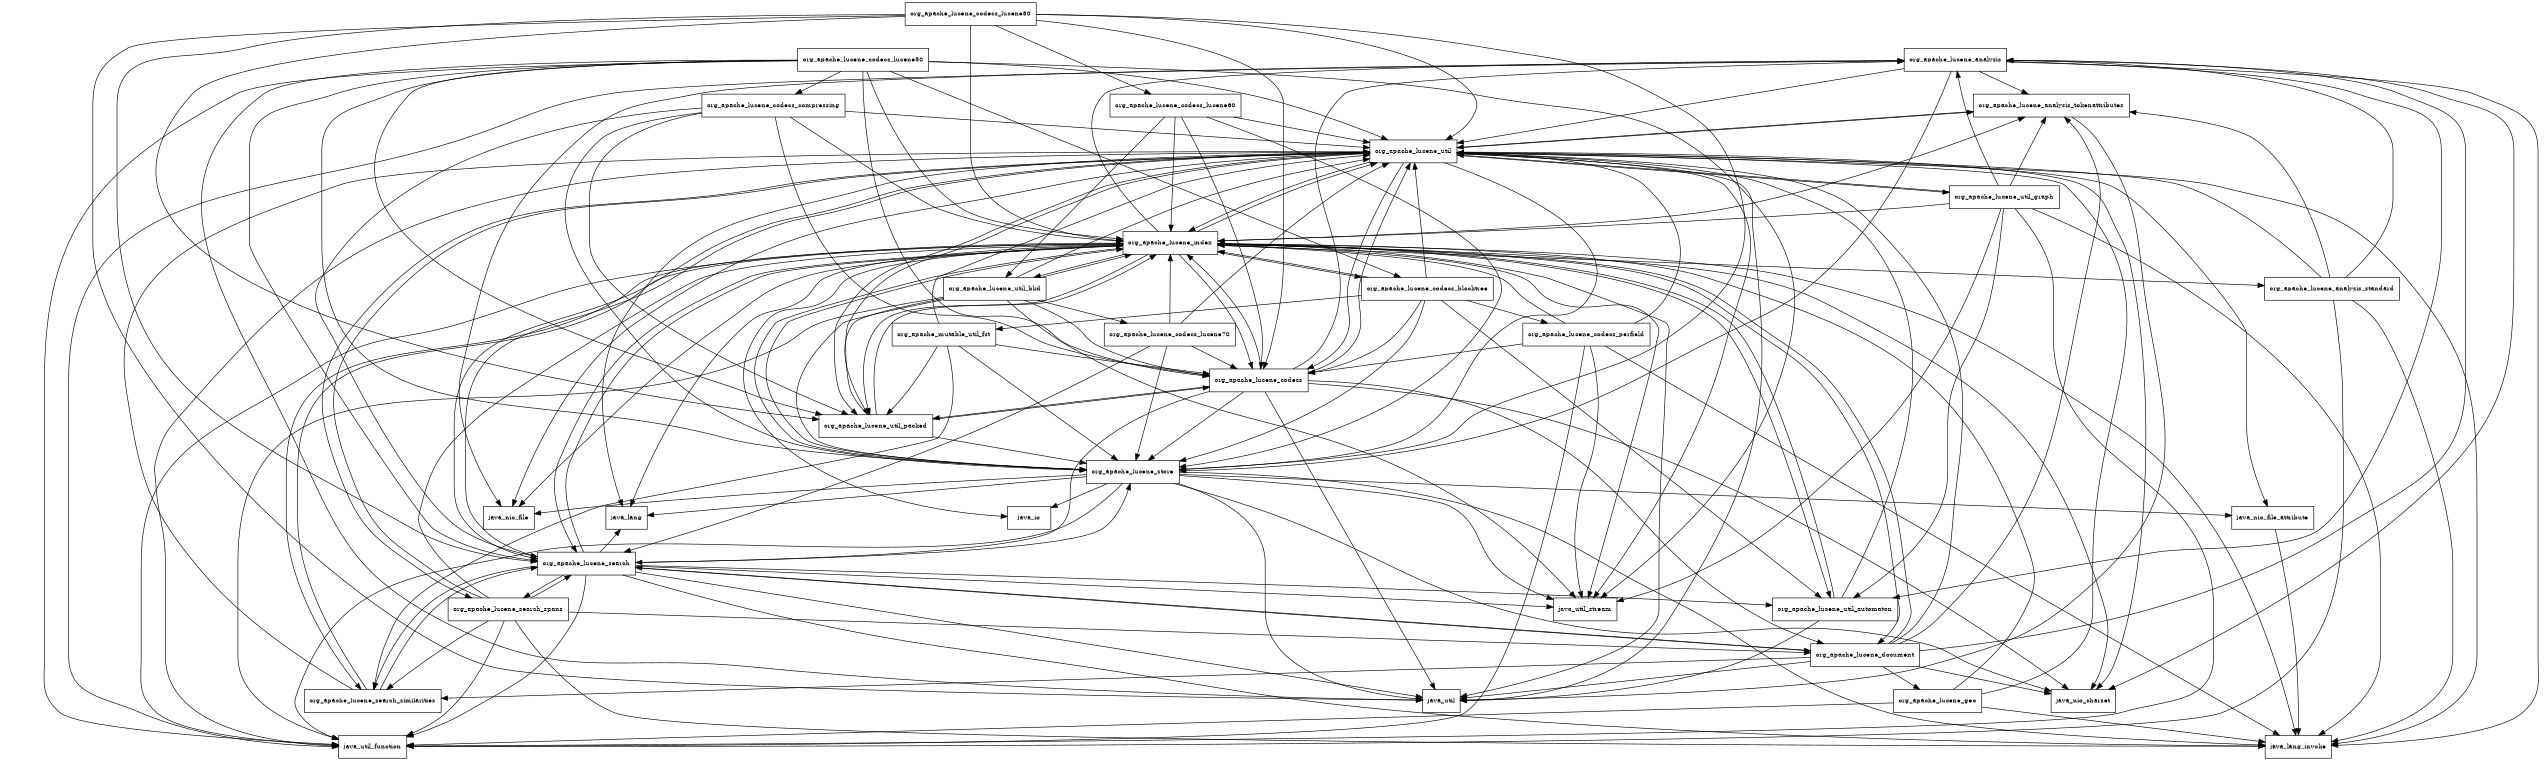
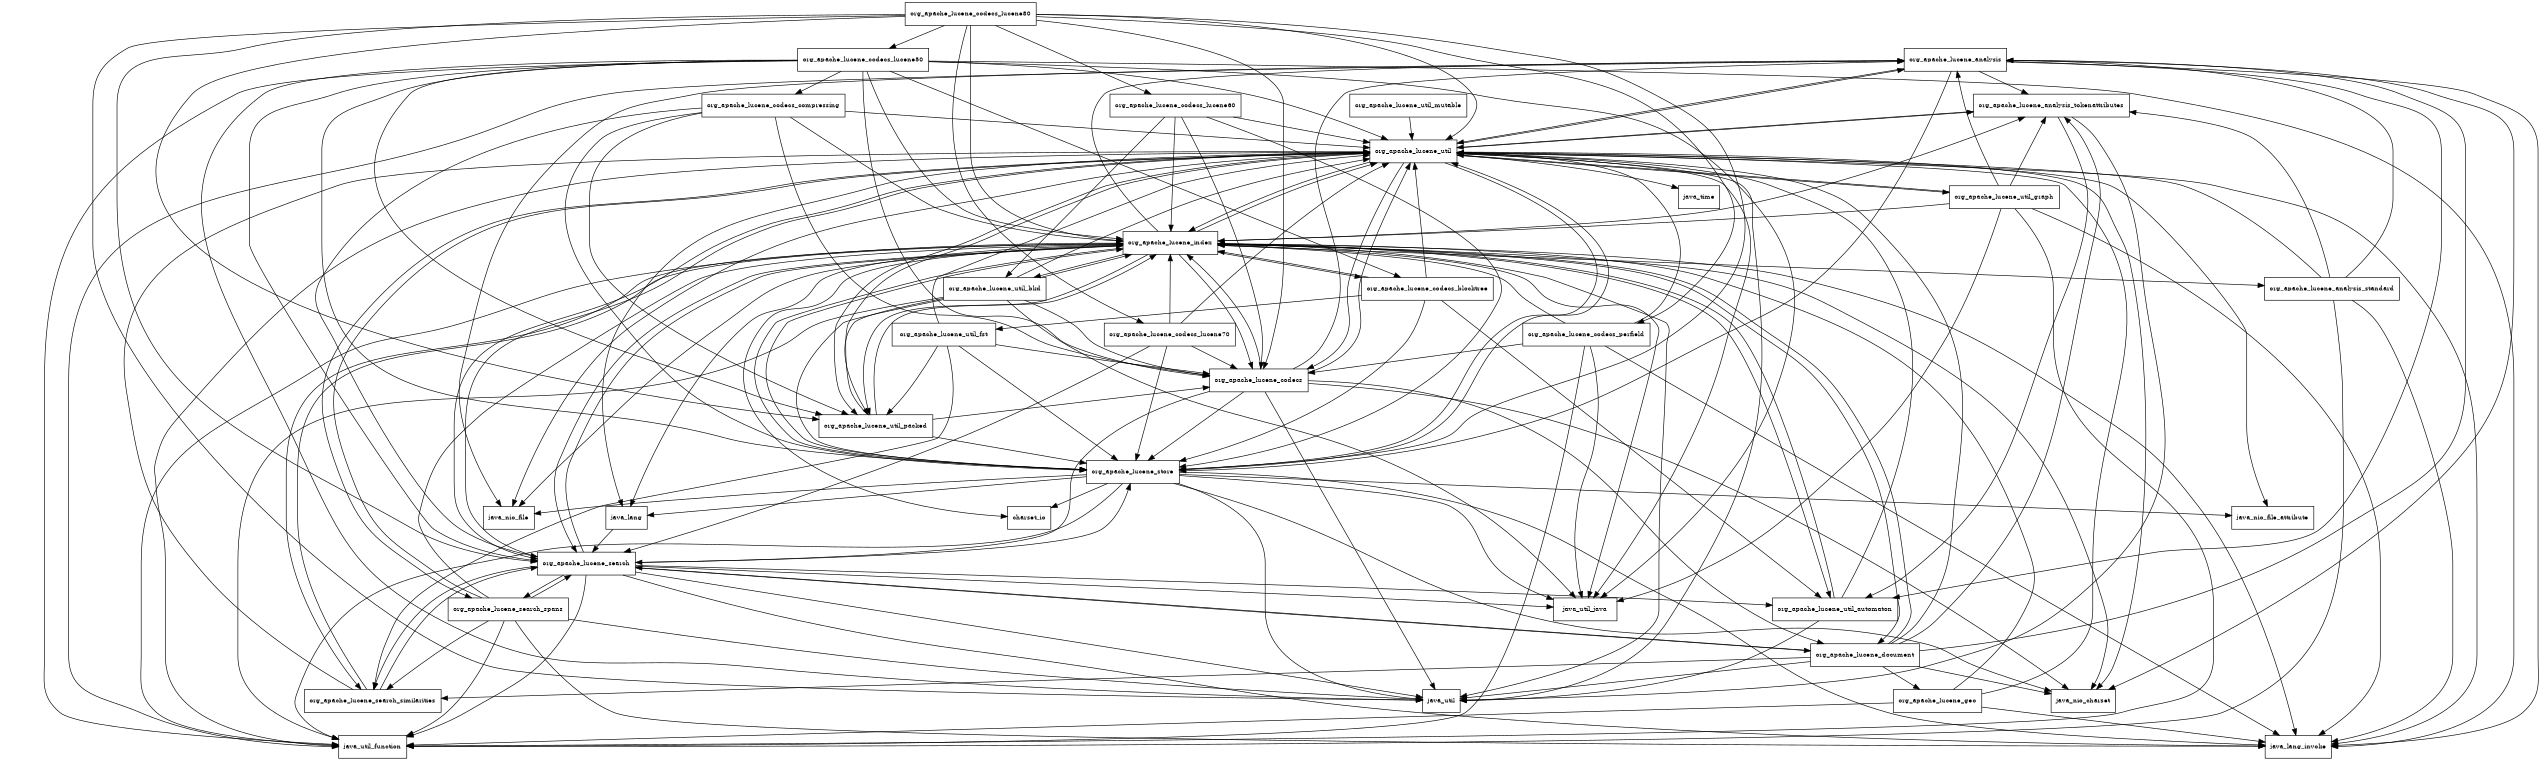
edge "org_apache_lucene_codecs_lucene80" -> "org_apache_lucene_codecs_lucene50": added
node "org_apache_lucene_util_mutable": added
edge "org_apache_lucene_util" -> "org_apache_lucene_analysis": added
node "java_time": added
edge "org_apache_lucene_util_bkd" -> "org_apache_lucene_codecs_lucene70": now "org_apache_lucene_codecs_lucene80" -> "org_apache_lucene_codecs_lucene70"
edge "org_apache_lucene_codecs_blocktree" -> "org_apache_lucene_codecs_perfield": now "org_apache_lucene_codecs_lucene80" -> "org_apache_lucene_codecs_perfield"
node "org_apache_mutable_util_fst": label "org_apache_mutable_util_fst" -> "org_apache_lucene_util_fst"
edge "org_apache_lucene_codecs_blocktree" -> "org_apache_lucene_codecs": removed
edge "org_apache_lucene_store" -> "org_apache_lucene_util": added
edge "org_apache_lucene_codecs" -> "org_apache_lucene_util_packed": removed
edge "org_apache_lucene_util_graph" -> "org_apache_lucene_util_automaton": now "org_apache_lucene_analysis_tokenattributes" -> "org_apache_lucene_util_automaton"
node "java_io": label "java_io" -> "charset_io"
edge "org_apache_lucene_search" -> "java_lang": reversed
node "java_util_stream": label "java_util_stream" -> "java_util_java"
edge "java_nio_file_attribute" -> "java_lang_invoke": now "org_apache_lucene_codecs_lucene50" -> "java_lang_invoke"
edge "org_apache_lucene_search_spans" -> "org_apache_lucene_document": now "org_apache_lucene_search_spans" -> "java_util"
